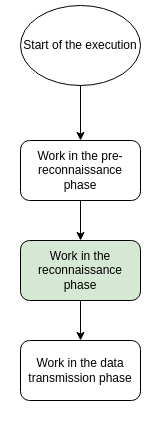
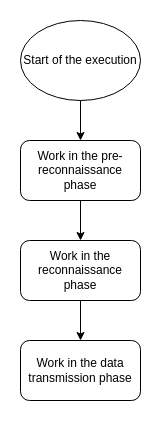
node "Start of the execution": moved (81, 46) -> (81, 61)
node "Work in the reconnaissance phase": fillcolor #d5e8d4 -> #ffffff
